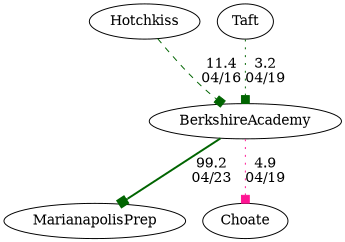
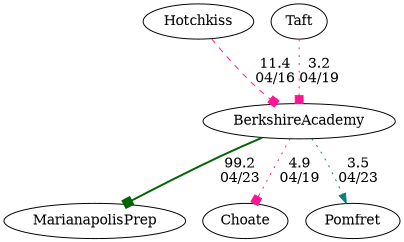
edge "Taft" -> "BerkshireAcademy": color darkgreen -> deeppink
edge "Hotchkiss" -> "BerkshireAcademy": color darkgreen -> deeppink
node "Pomfret": added
